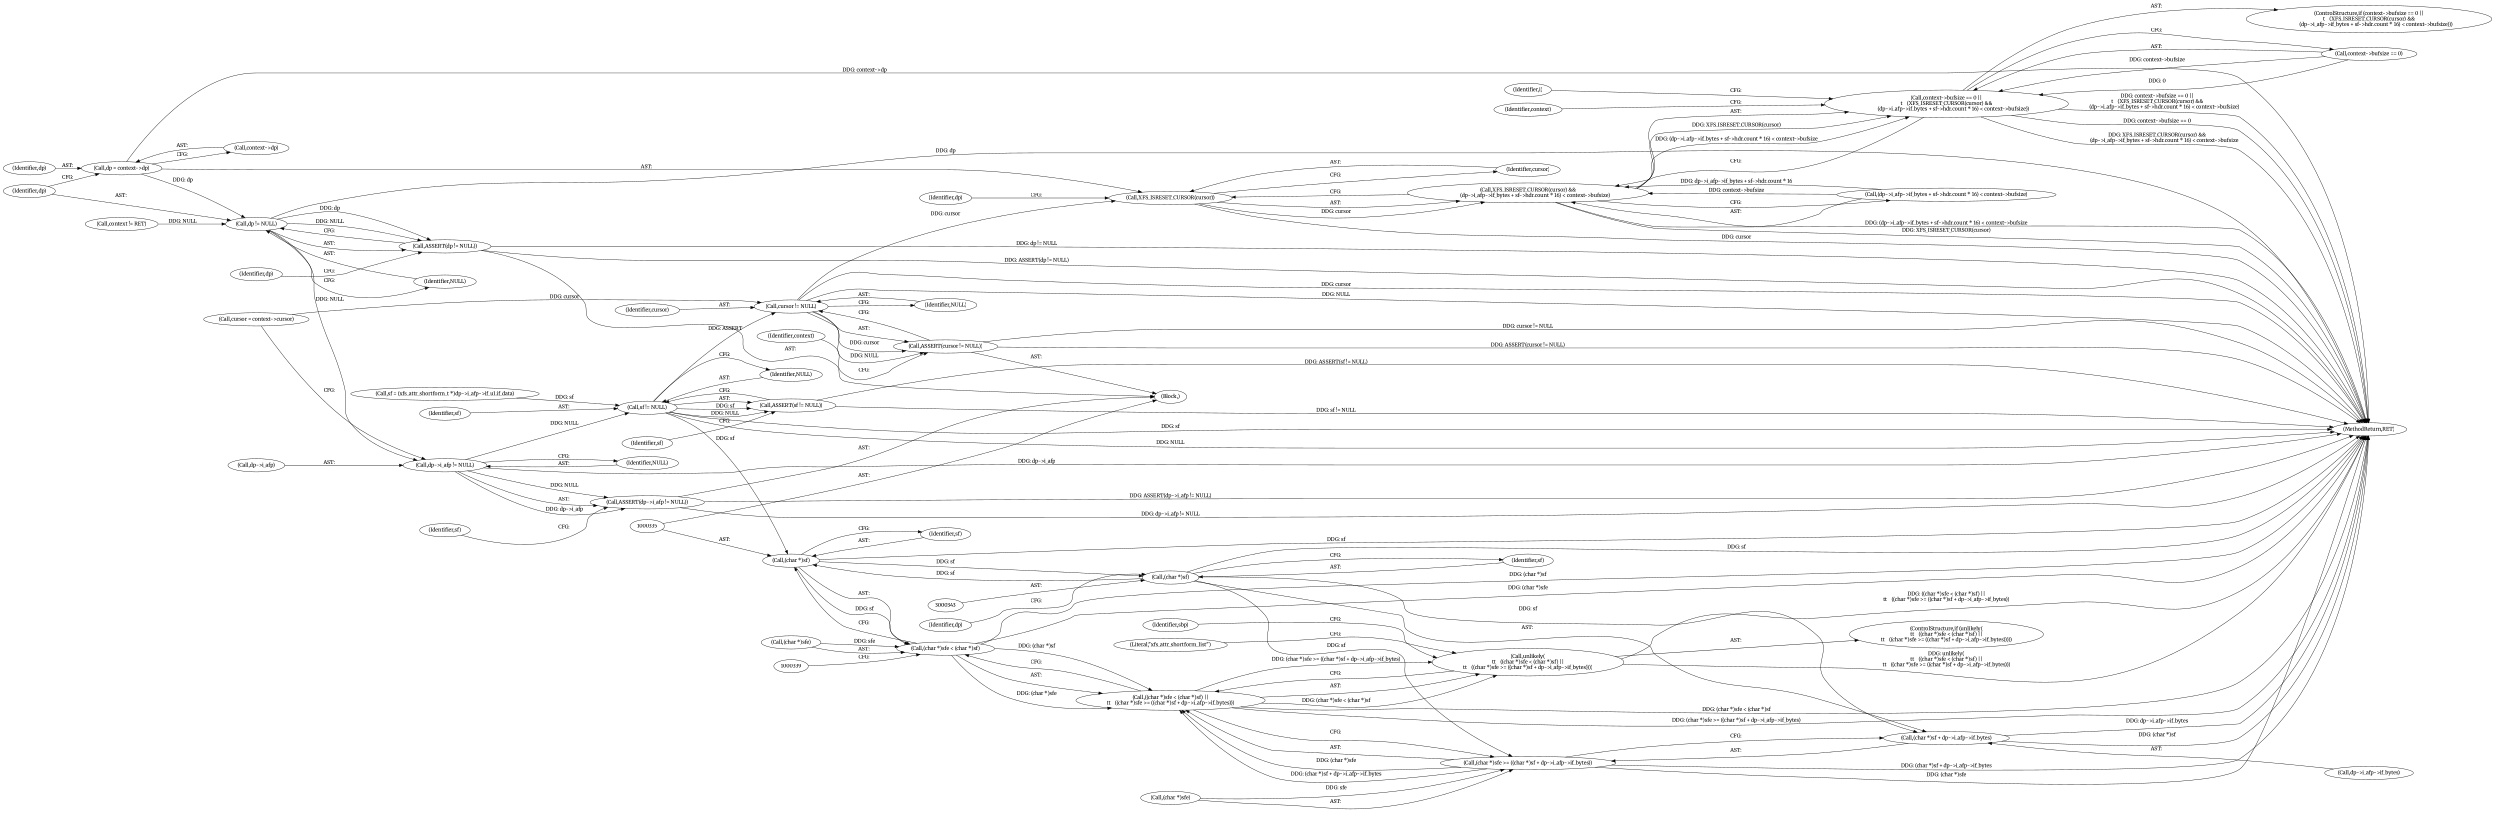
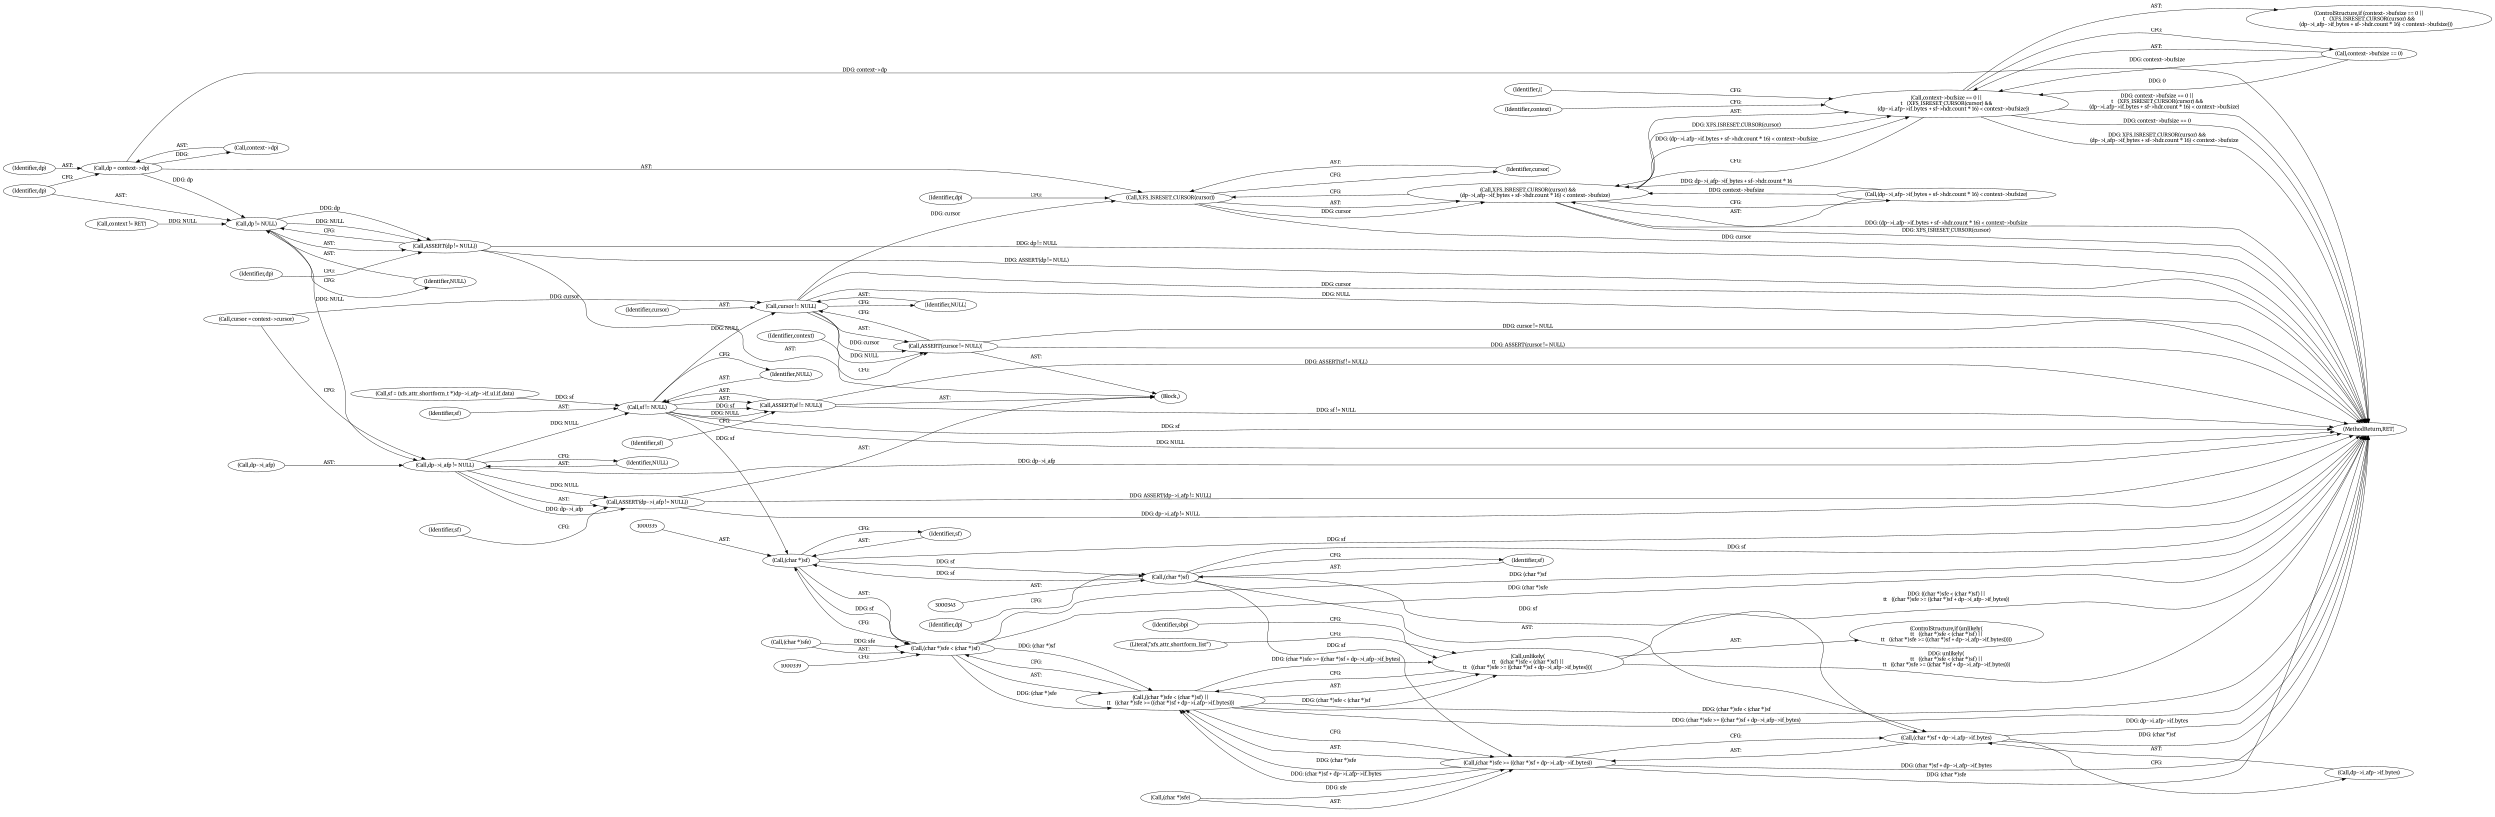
edge "(Call,dp != NULL)" -> "(MethodReturn,RET)": removed, label "DDG: dp"
edge "(Call,dp = context->dp)" -> "(Call,context->dp)": label "CFG: " -> "DDG: "
edge "(Call,sf != NULL)" -> "(Call,cursor != NULL)": label "DDG: ASSERT" -> "DDG: NULL"
edge "(Call,ASSERT(sf != NULL))" -> "(Call,sf != NULL)": label "CFG: " -> "AST: "
edge "1000335" -> "(Block,)": now "(Call,ASSERT(sf != NULL))" -> "(Block,)"
edge "(Call,(char *)sf + dp->i_afp->if_bytes)" -> "(Call,dp->i_afp->if_bytes)": added, label "CFG:"
